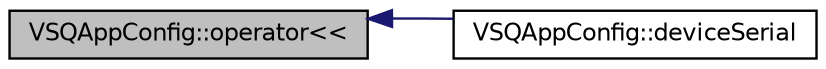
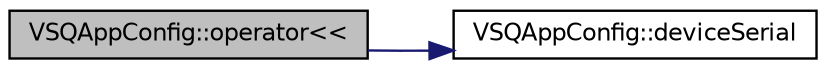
edge "VSQAppConfig::deviceSerial" -> "VSQAppConfig::operator<<": reversed
